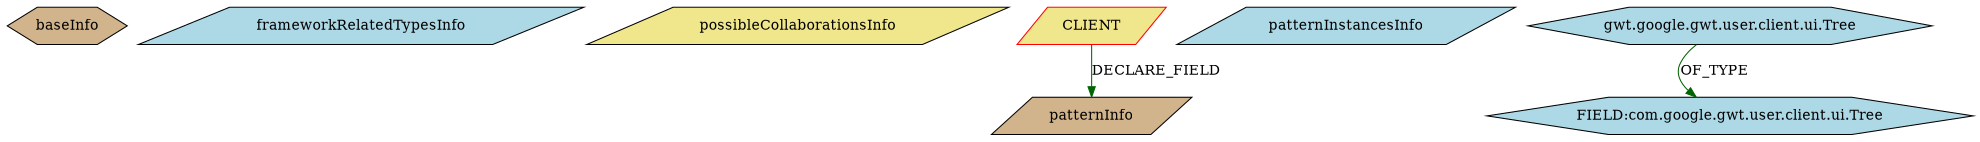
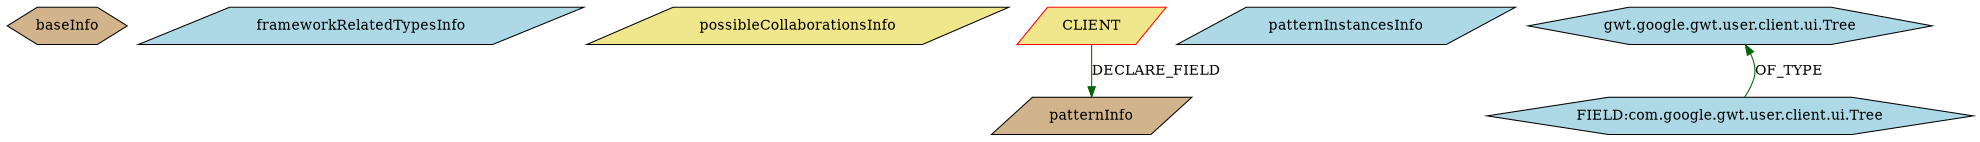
edge "gwt.google.gwt.user.client.ui.Tree" -> "FIELD:com.google.gwt.user.client.ui.Tree": reversed
